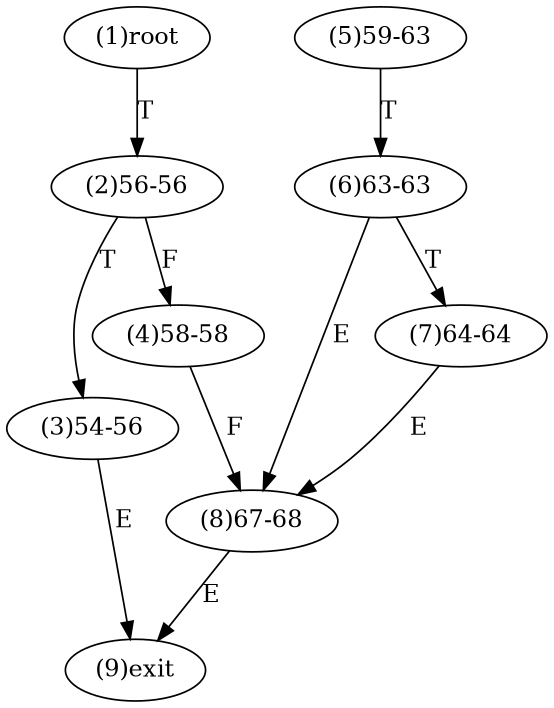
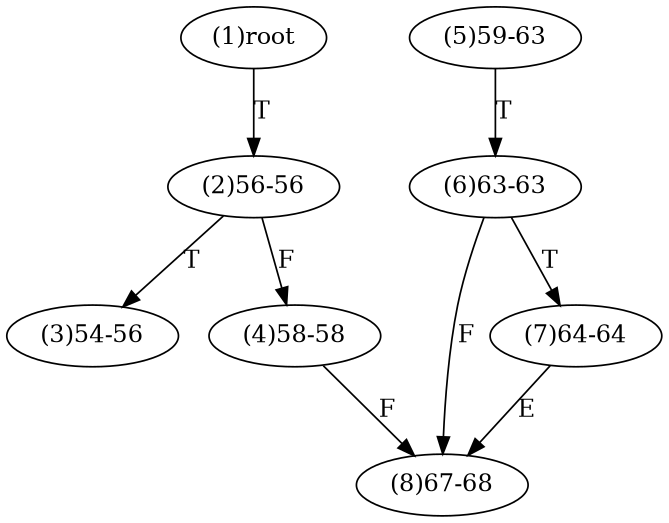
edge "(6)63-63" -> "(8)67-68": label "E" -> "F"
node "(9)exit": removed
